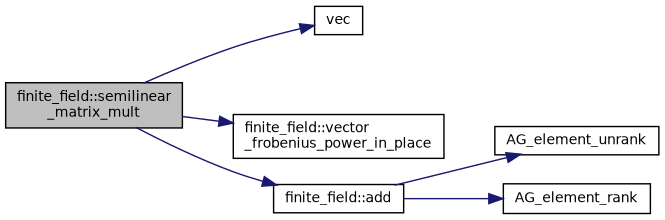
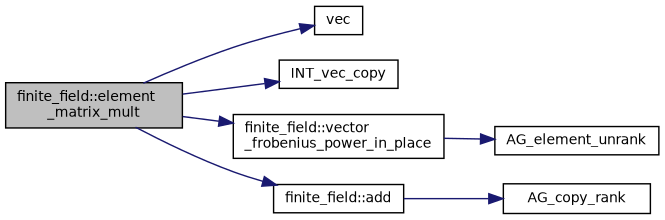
node "INT_vec_copy": added
node "finite_field::semilinear _matrix_mult": label "finite_field::semilinear _matrix_mult" -> "finite_field::element _matrix_mult"
edge "finite_field::add" -> "AG_element_unrank": now "finite_field::vector _frobenius_power_in_place" -> "AG_element_unrank"
node "AG_element_rank": label "AG_element_rank" -> "AG_copy_rank"
